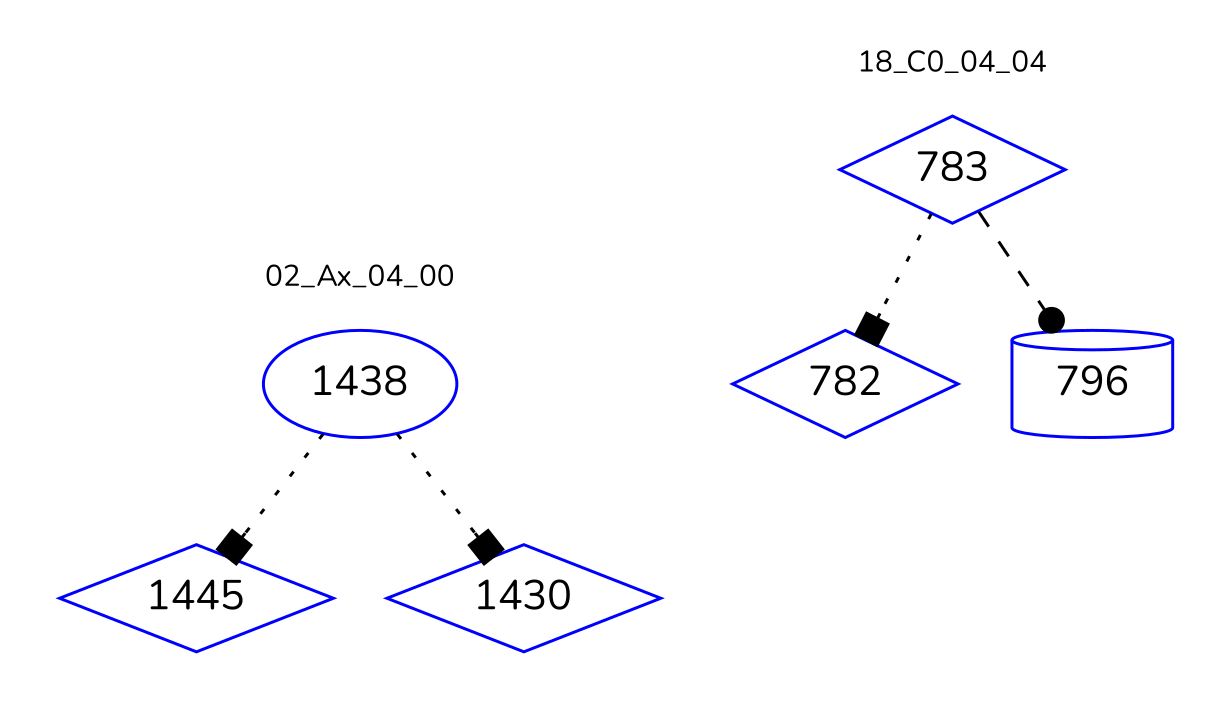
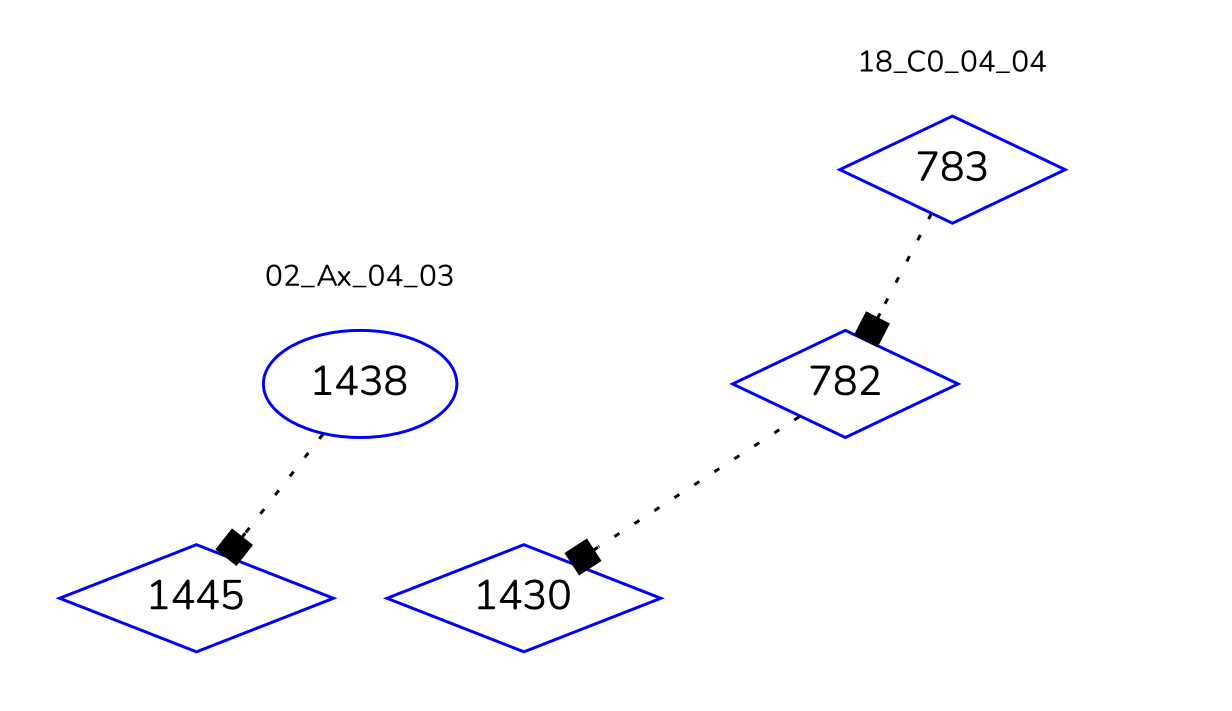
cluster "02_Ax_04_00": label "02_Ax_04_00" -> "02_Ax_04_03"
node "796": removed
edge "1438" -> "1430": now "782" -> "1430"
